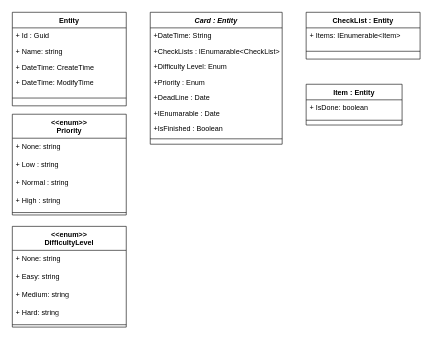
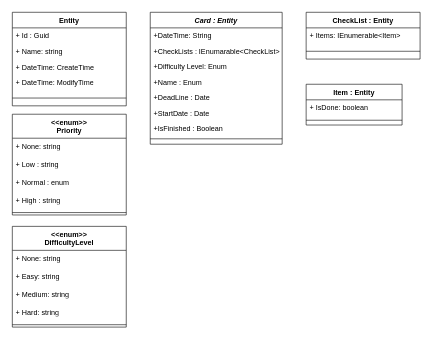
node "+Priority : Enum": label "+Priority : Enum" -> "+Name : Enum"
node "+IEnumarable : Date": label "+IEnumarable : Date" -> "+StartDate : Date"
node "+ Normal : string": label "+ Normal : string" -> "+ Normal : enum"
